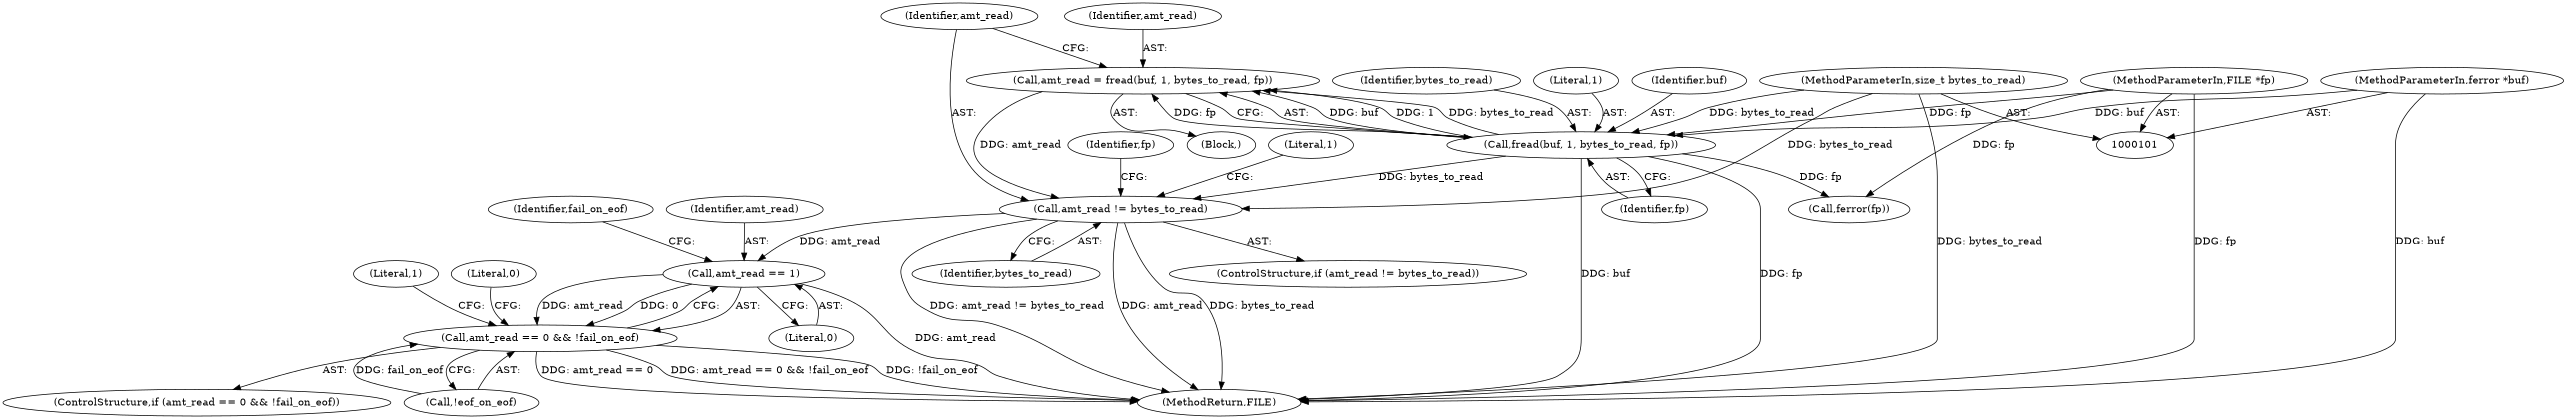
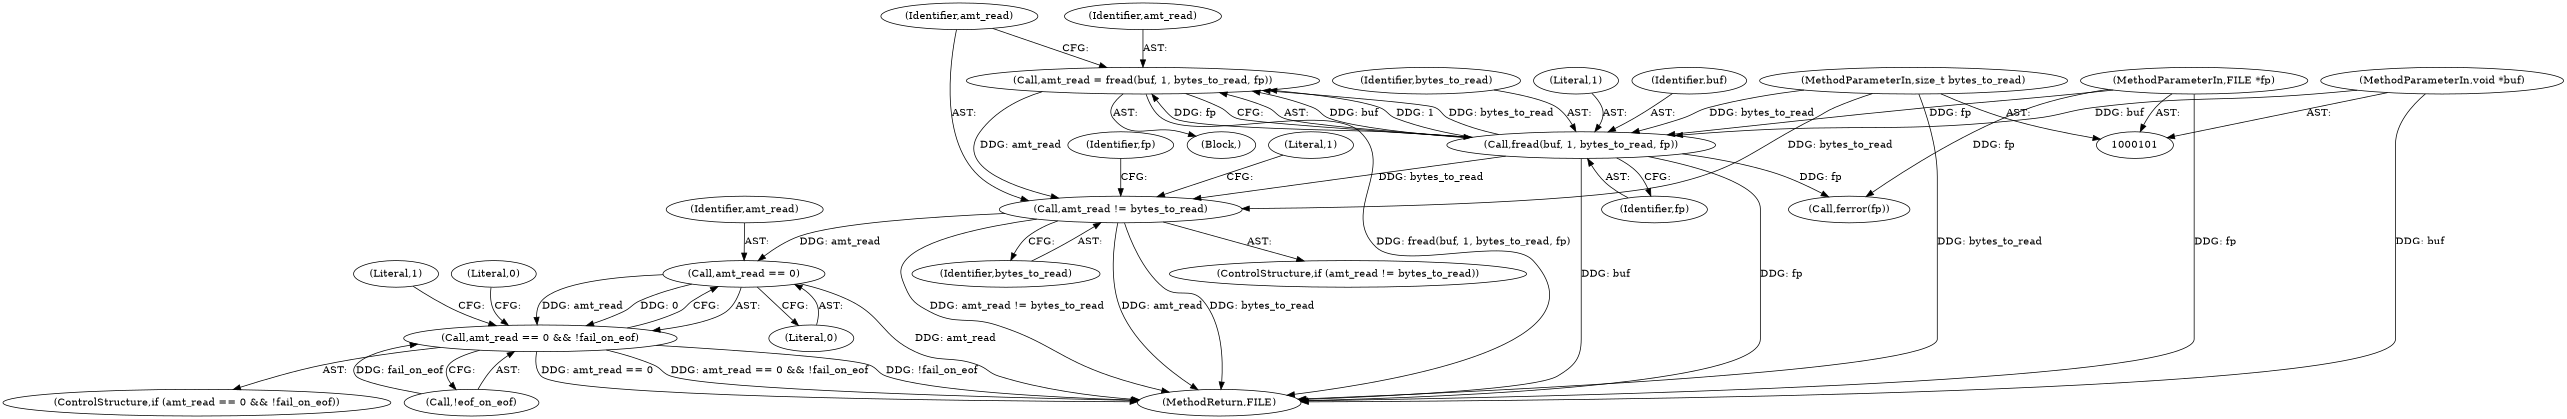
node "(MethodParameterIn,ferror *buf)": label "(MethodParameterIn,ferror *buf)" -> "(MethodParameterIn,void *buf)"
node "(Identifier,fail_on_eof)": removed
edge "(Call,amt_read = fread(buf, 1, bytes_to_read, fp))" -> "(MethodReturn,FILE)": added, label "DDG: fread(buf, 1, bytes_to_read, fp)"
node "(Call,amt_read == 1)": label "(Call,amt_read == 1)" -> "(Call,amt_read == 0)"
